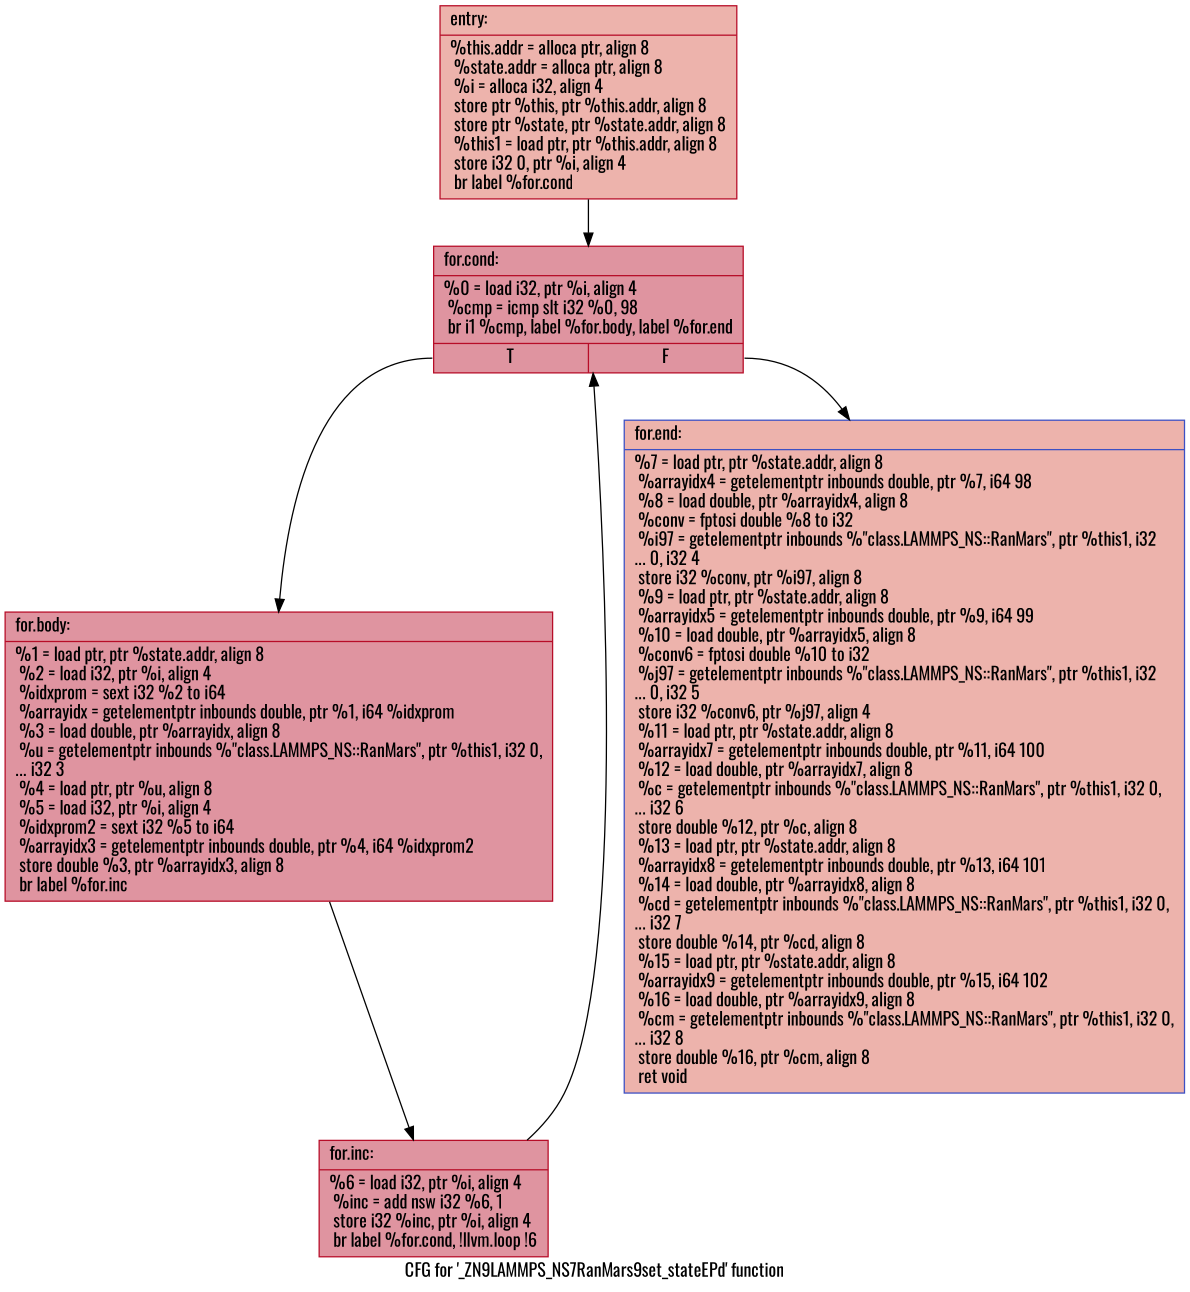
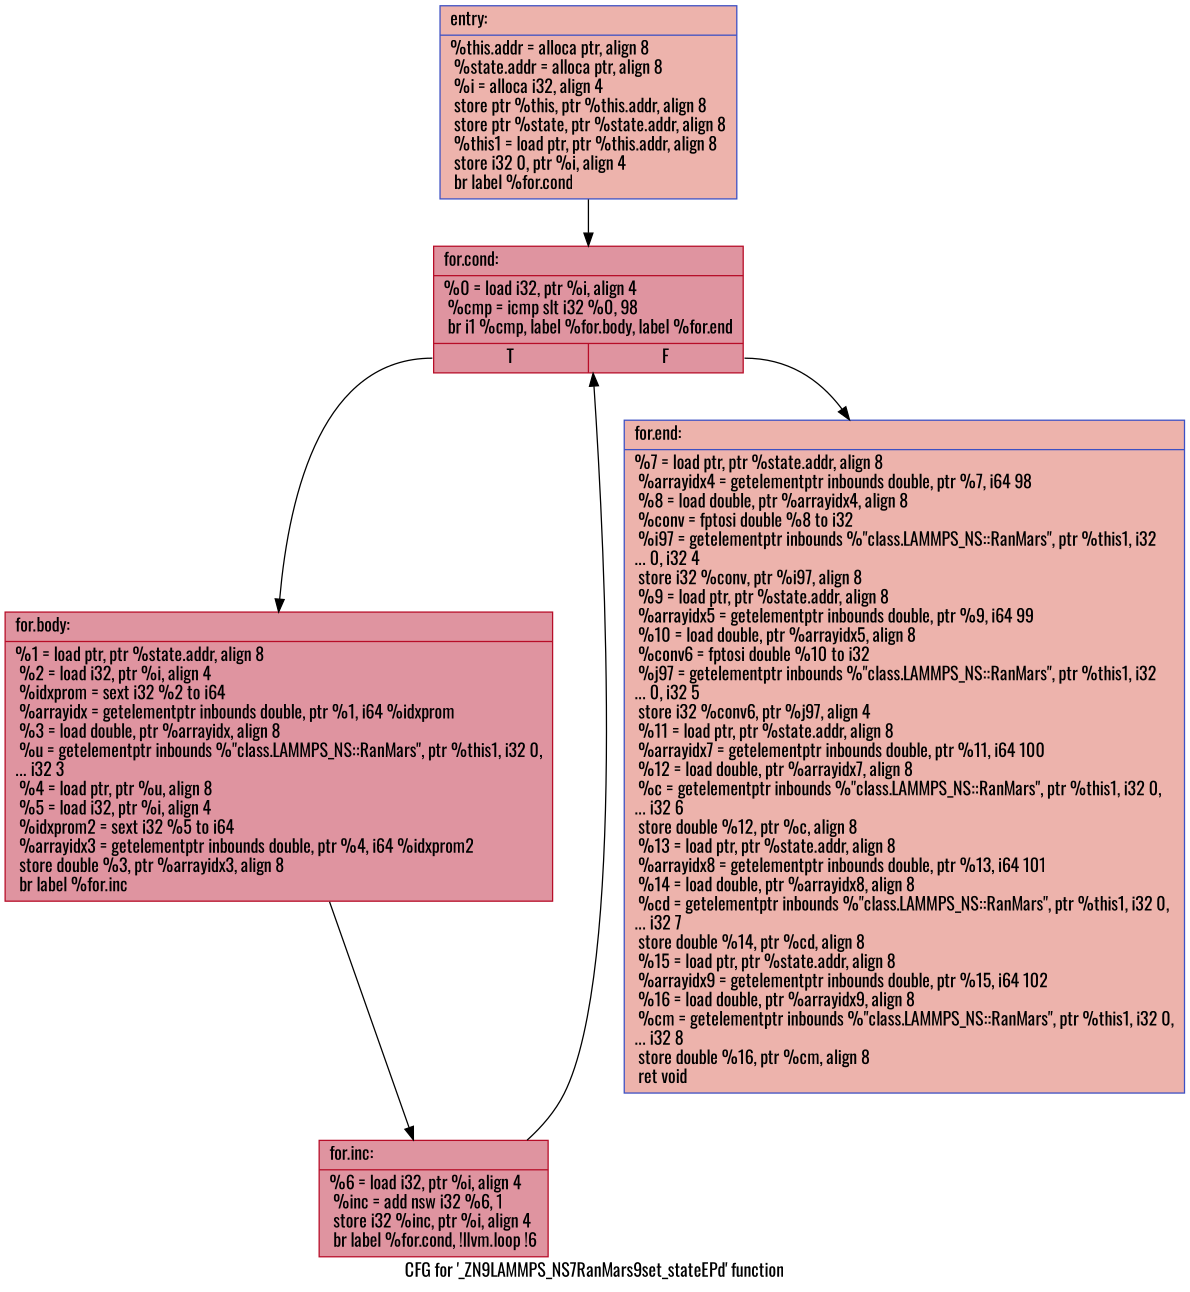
node "entry:": color #b70d28ff -> #3d50c3ff
